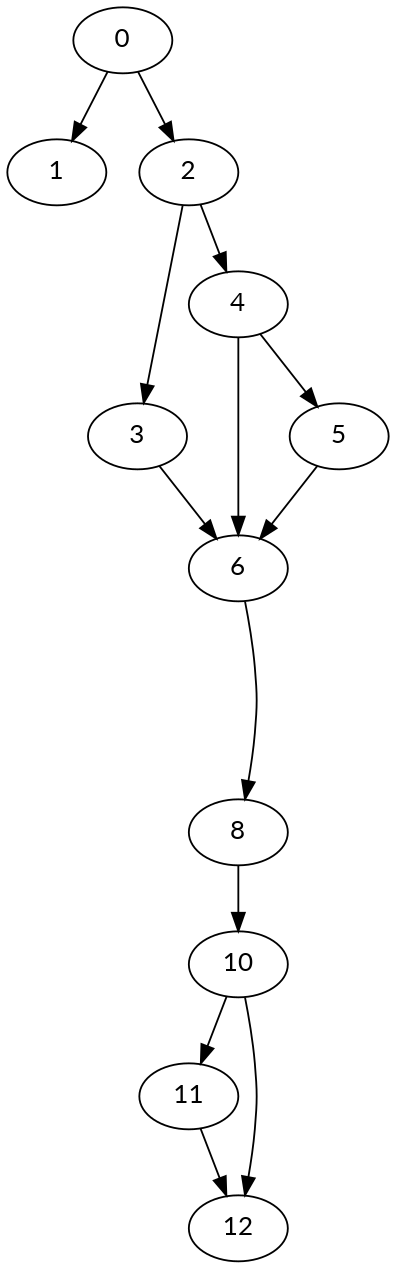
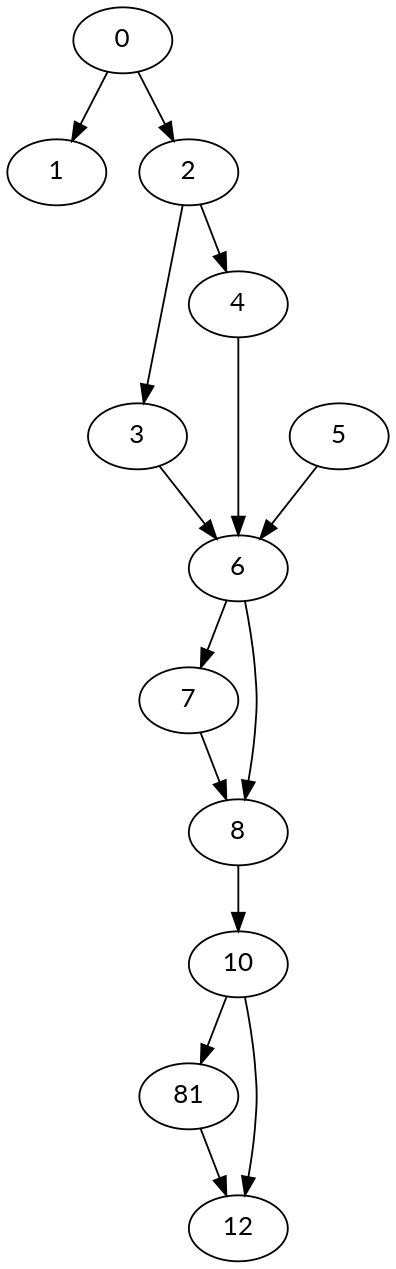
edge "4" -> "5": removed
node "7": added
node "11": label "11" -> "81"
